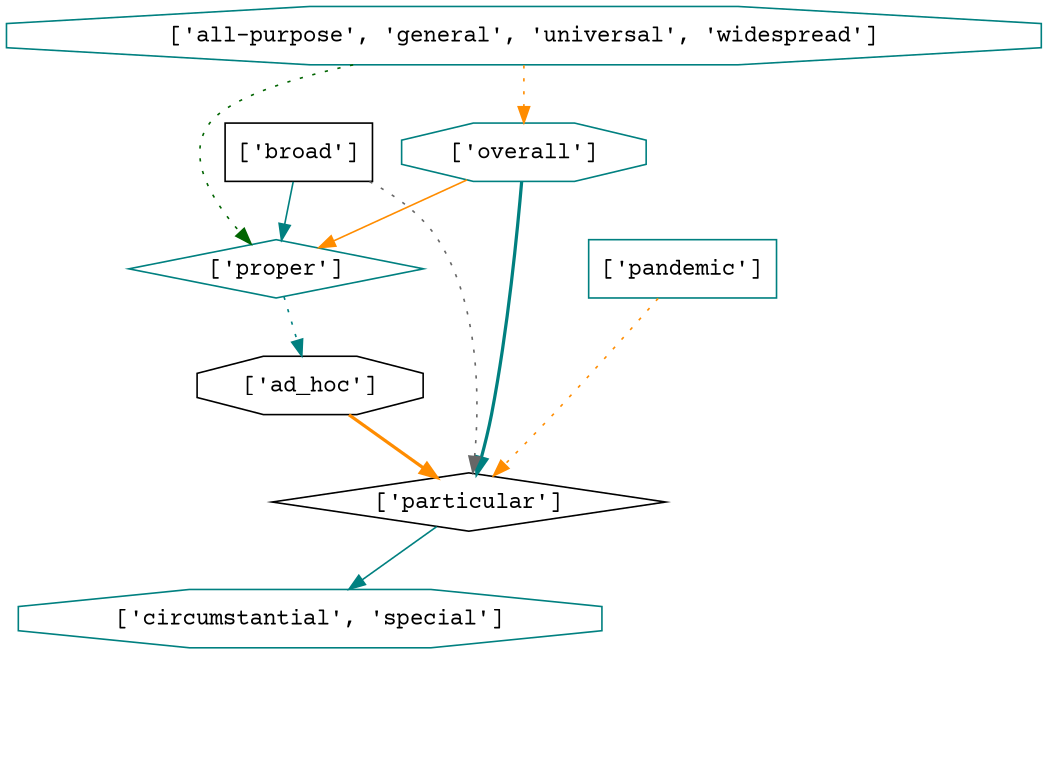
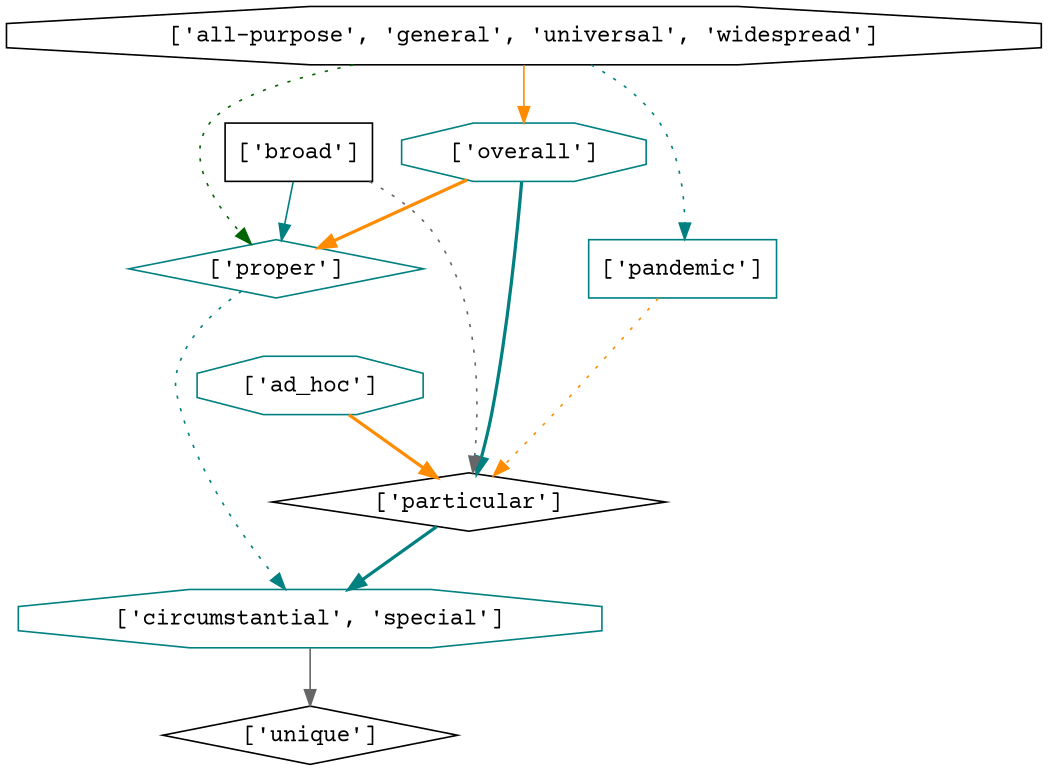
node "['all-purpose', 'general', 'universal', 'widespread']": color teal -> black
edge "['all-purpose', 'general', 'universal', 'widespread']" -> "['overall']": style dotted -> solid
edge "['all-purpose', 'general', 'universal', 'widespread']" -> "['pandemic']": added
edge "['overall']" -> "['proper']": style solid -> bold
edge "['proper']" -> "['ad_hoc']": now "['proper']" -> "['circumstantial', 'special']"
node "['ad_hoc']": color black -> teal
edge "['particular']" -> "['circumstantial', 'special']": style solid -> bold
node "['unique']": added
